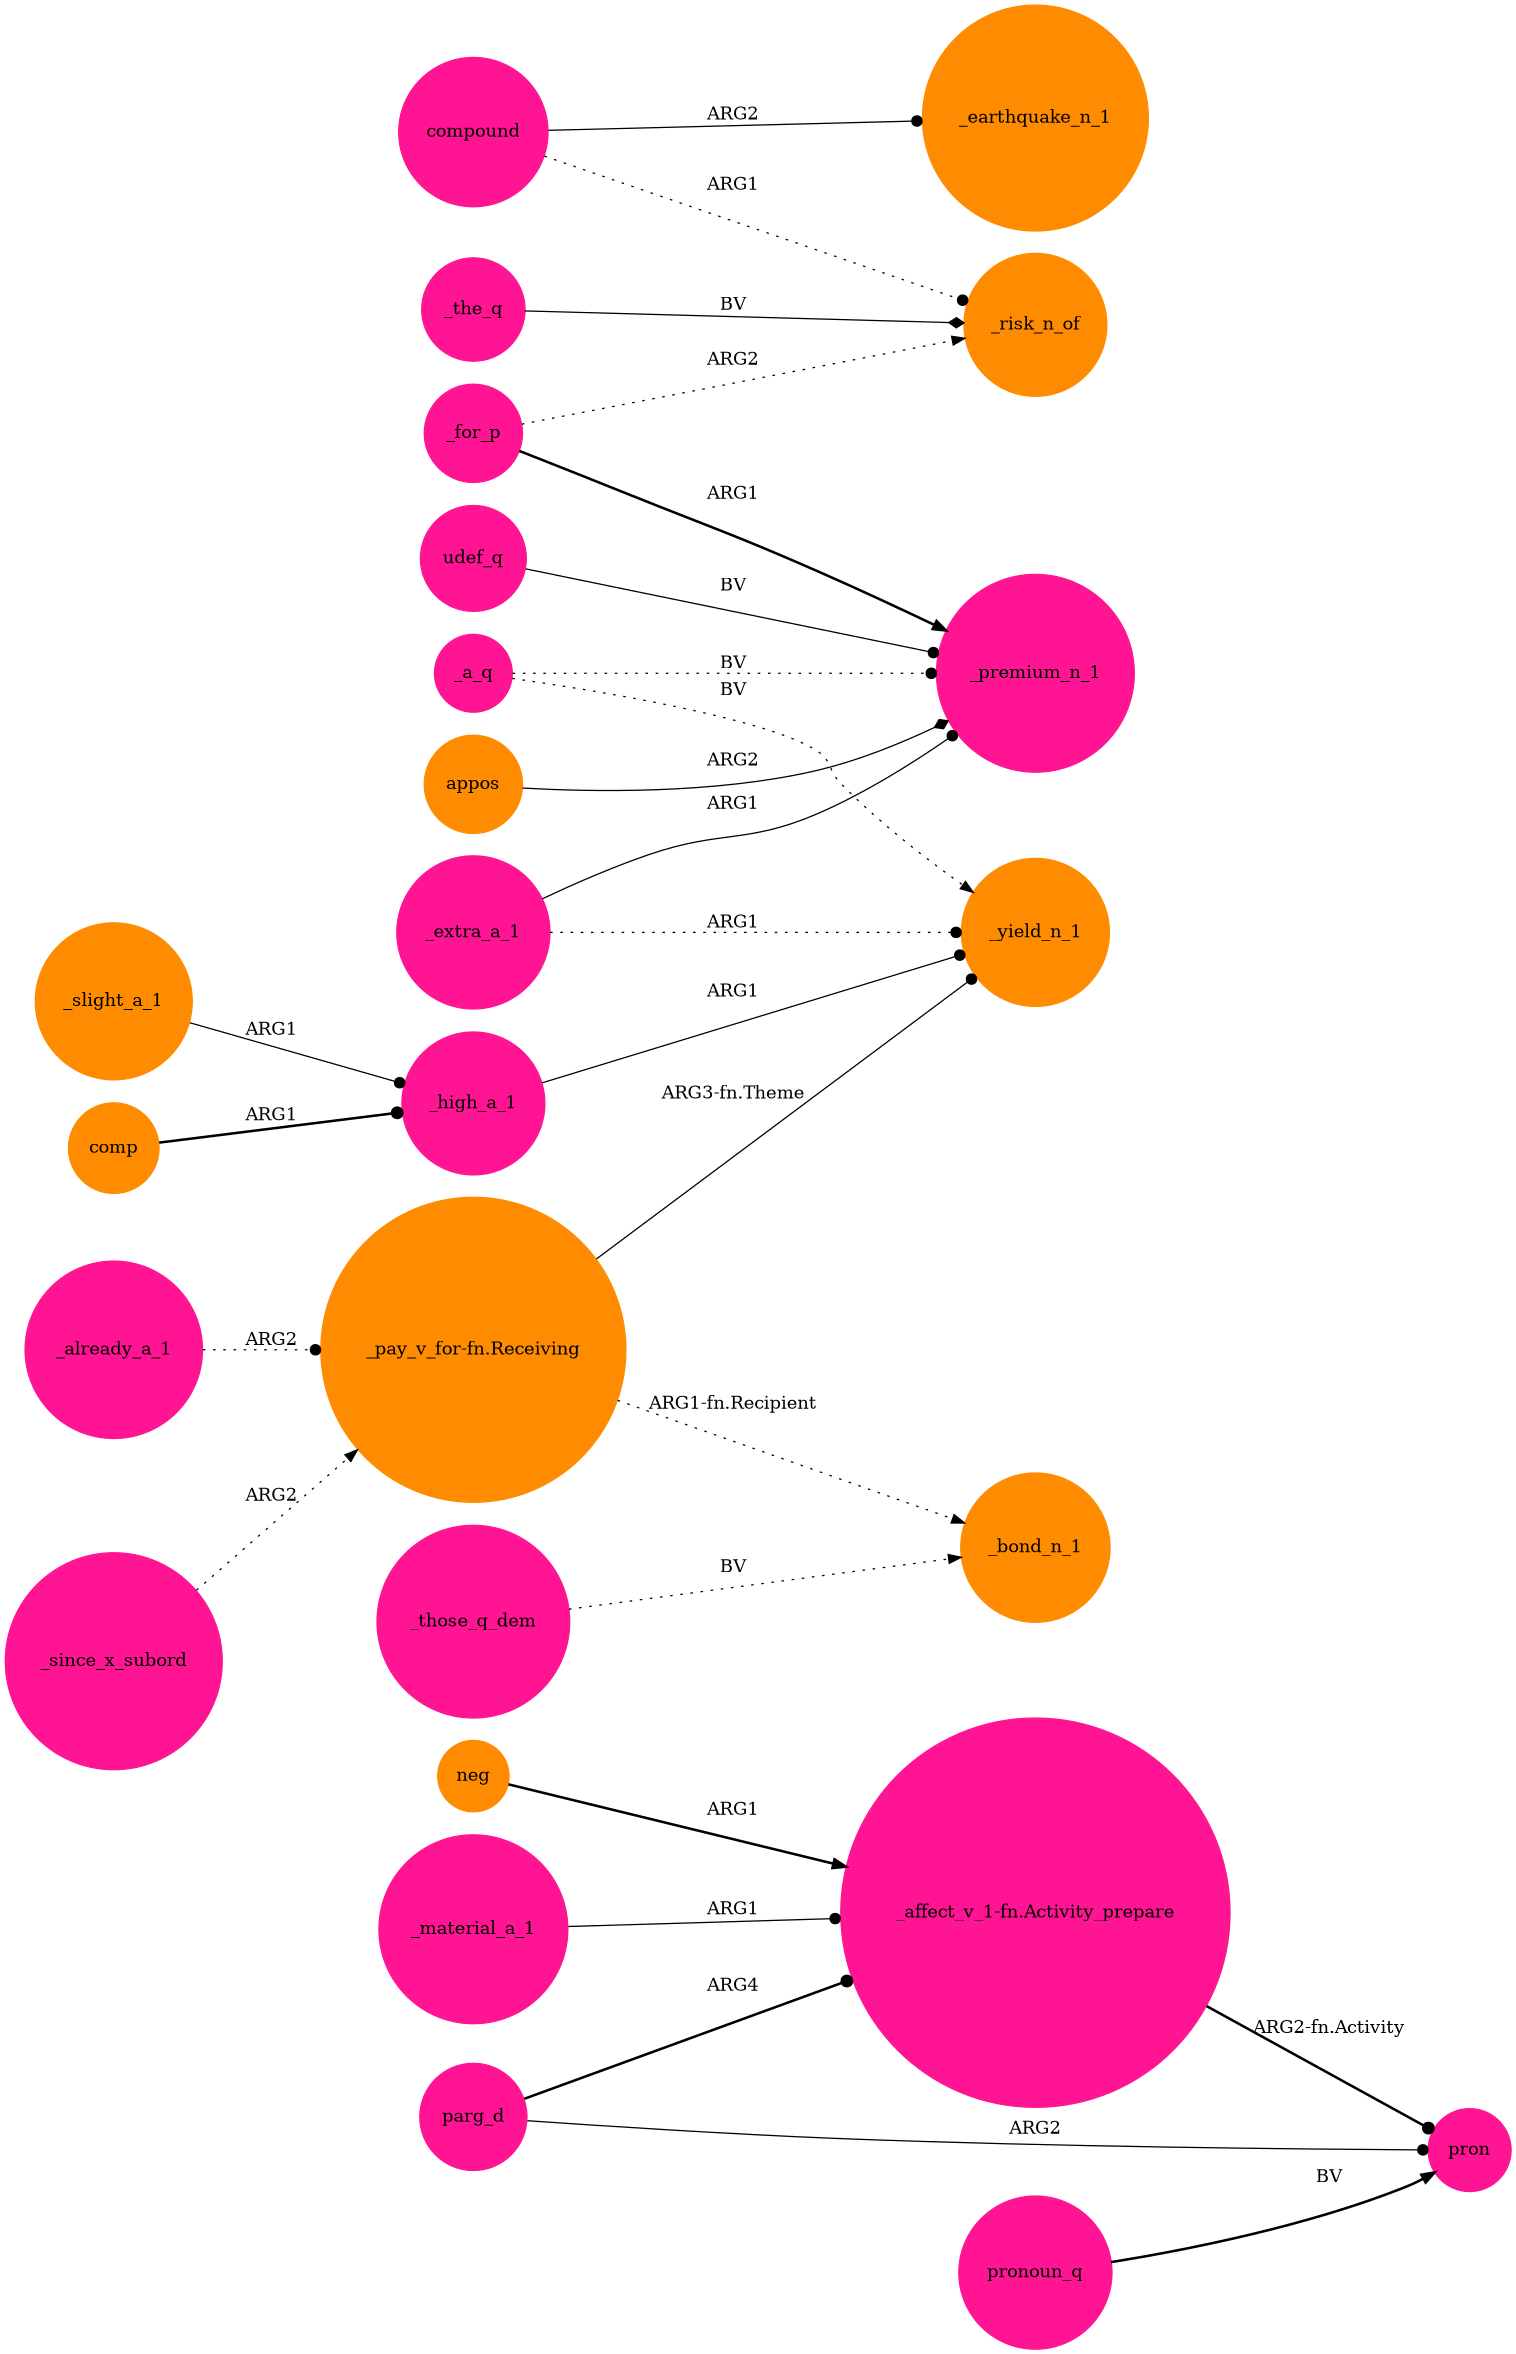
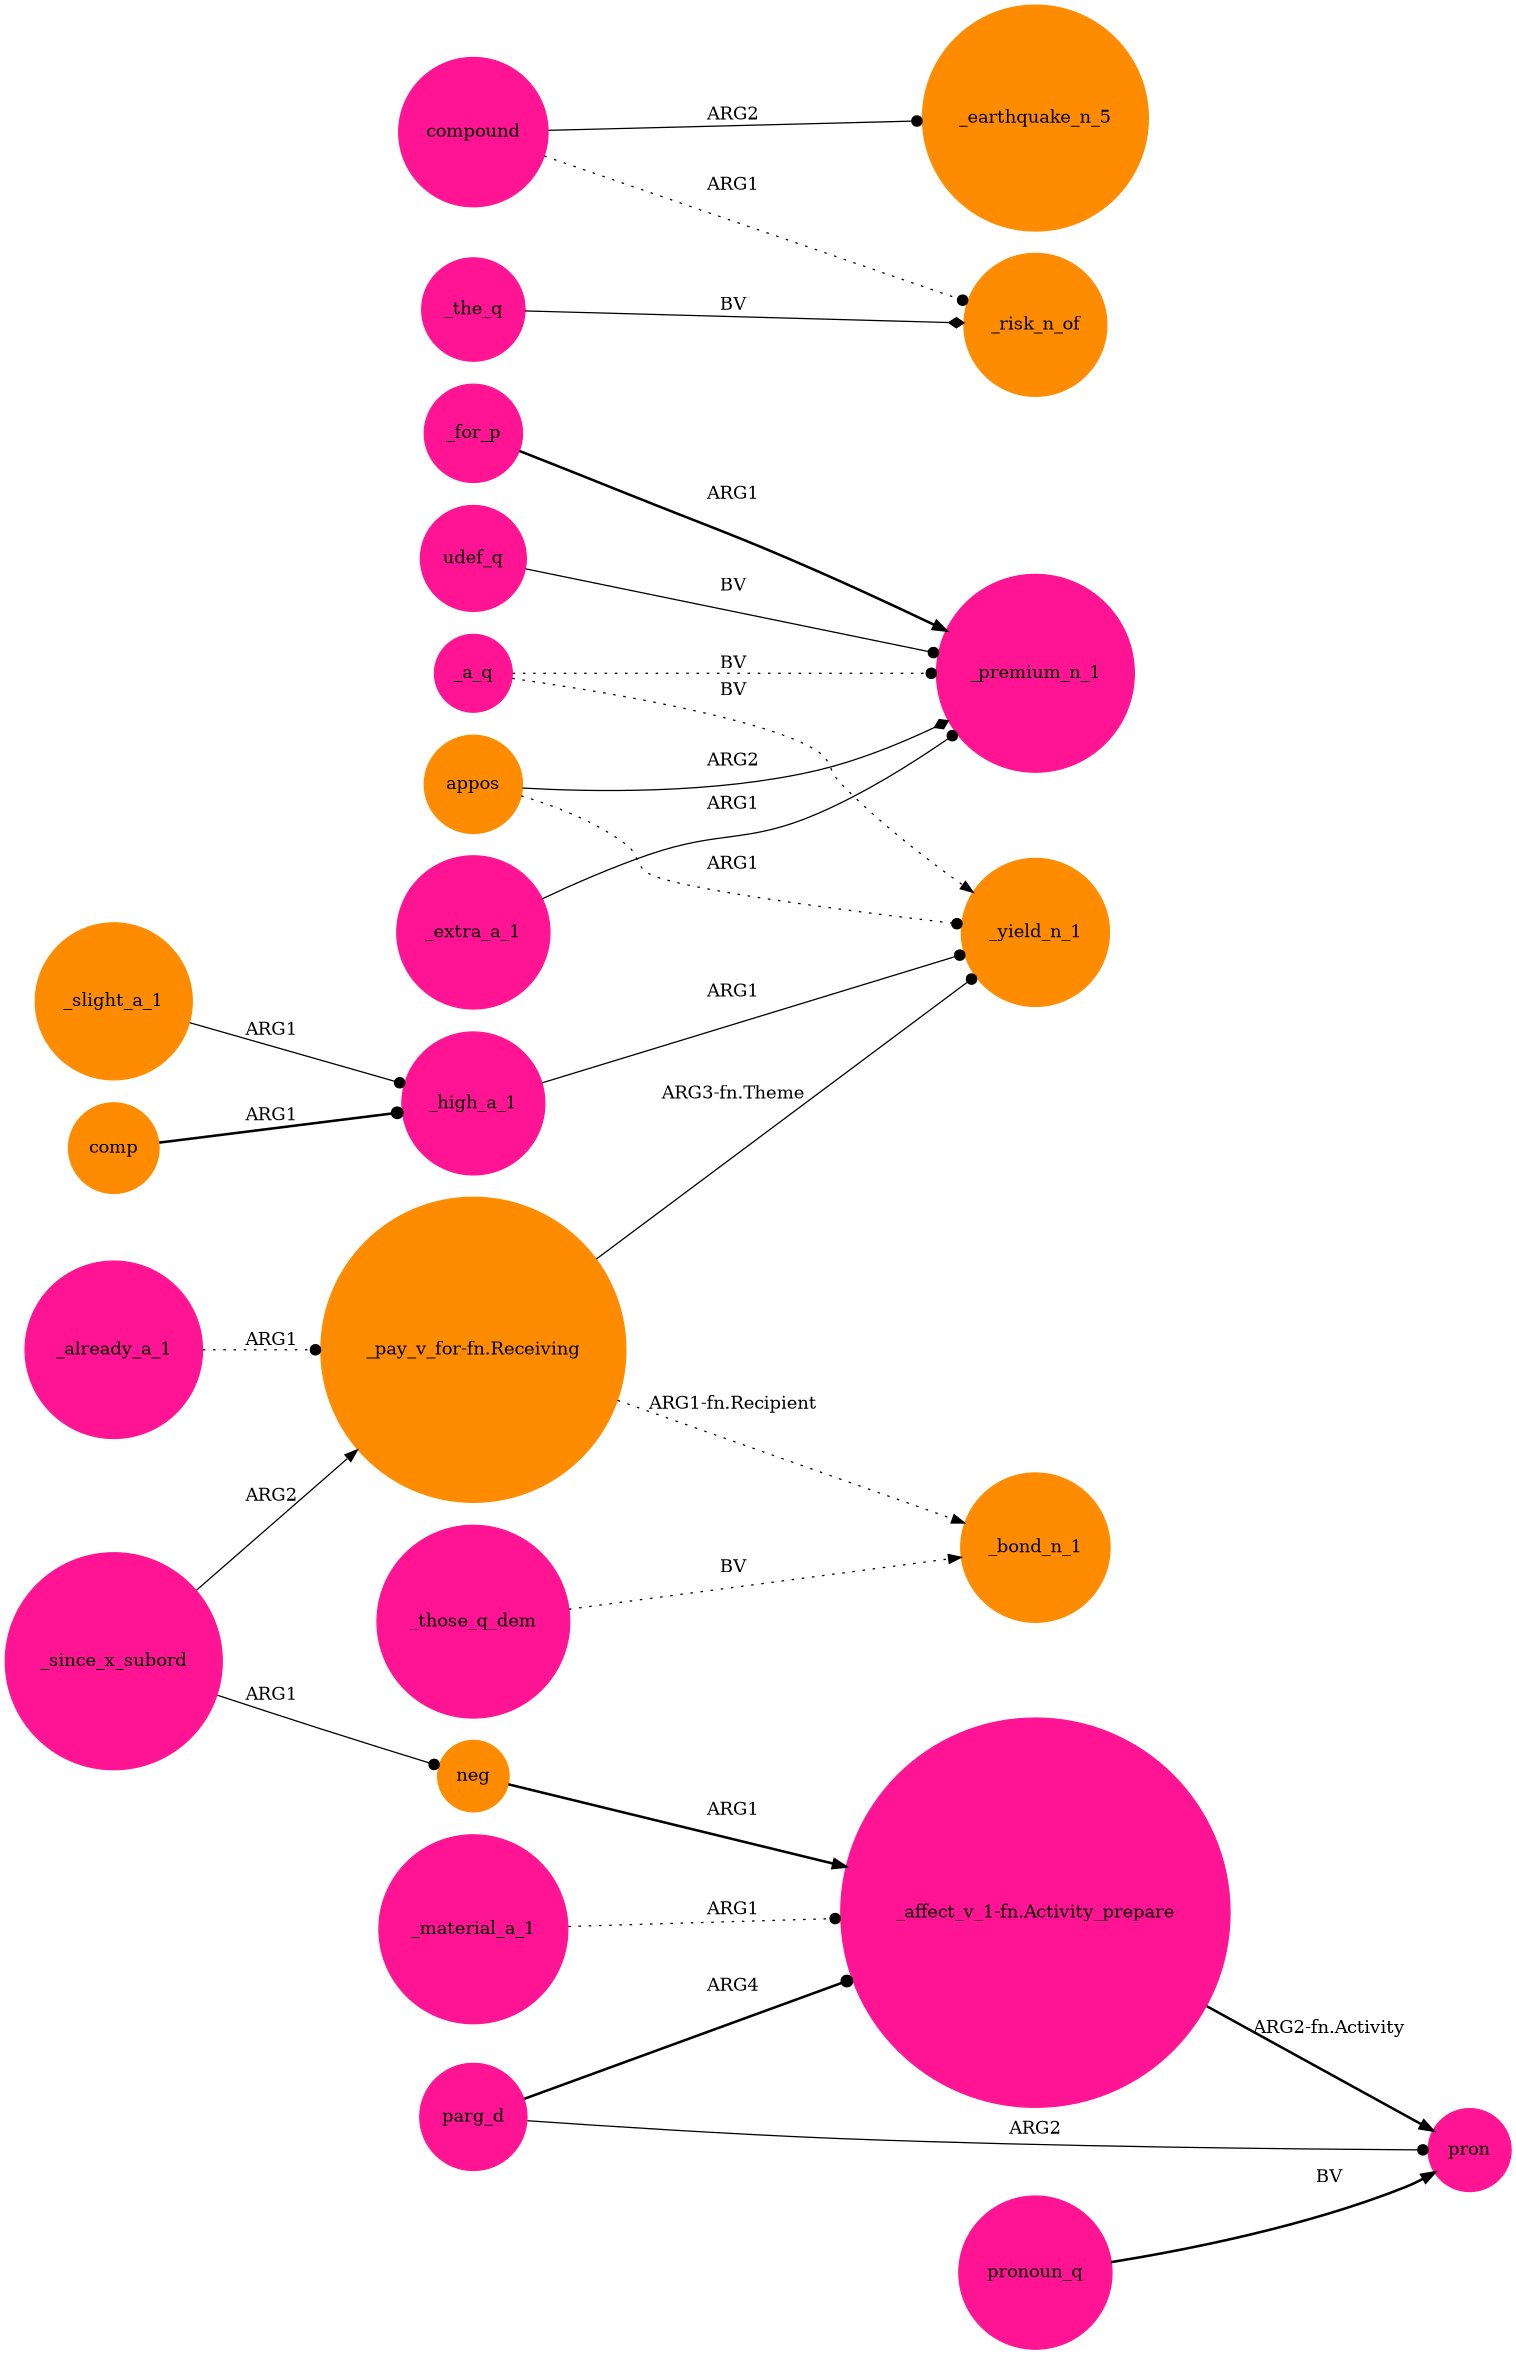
node "_earthquake_n_1": label "_earthquake_n_1" -> "_earthquake_n_5"
edge "_for_p" -> "_risk_n_of": removed, label "ARG2"
edge "_extra_a_1" -> "_yield_n_1": now "appos" -> "_yield_n_1"
edge "_already_a_1" -> "_pay_v_for-fn.Receiving": label "ARG2" -> "ARG1"
edge "_since_x_subord" -> "_pay_v_for-fn.Receiving": style dotted -> solid
edge "_since_x_subord" -> "neg": added, label "ARG1"
edge "_material_a_1" -> "_affect_v_1-fn.Activity_prepare": style solid -> dotted
edge "_affect_v_1-fn.Activity_prepare" -> "pron": arrowhead dot -> normal
